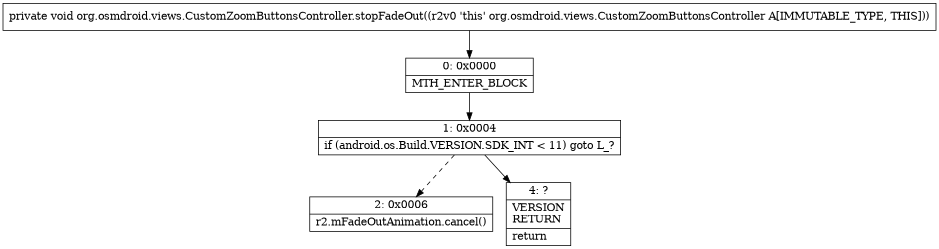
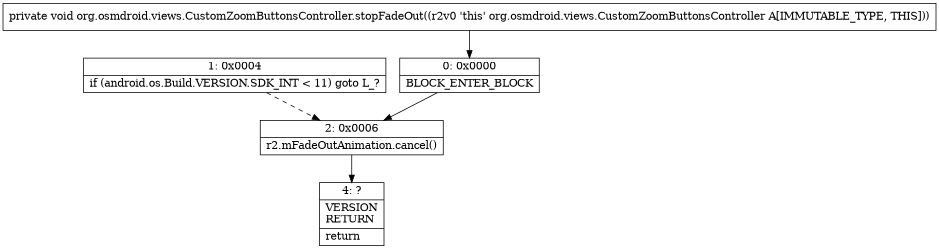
node "0: 0x0000": text "MTH_ENTER_BLOCK" -> "BLOCK_ENTER_BLOCK"
edge "0: 0x0000" -> "1: 0x0004": now "0: 0x0000" -> "2: 0x0006"
edge "1: 0x0004" -> "4: ?": now "2: 0x0006" -> "4: ?"
